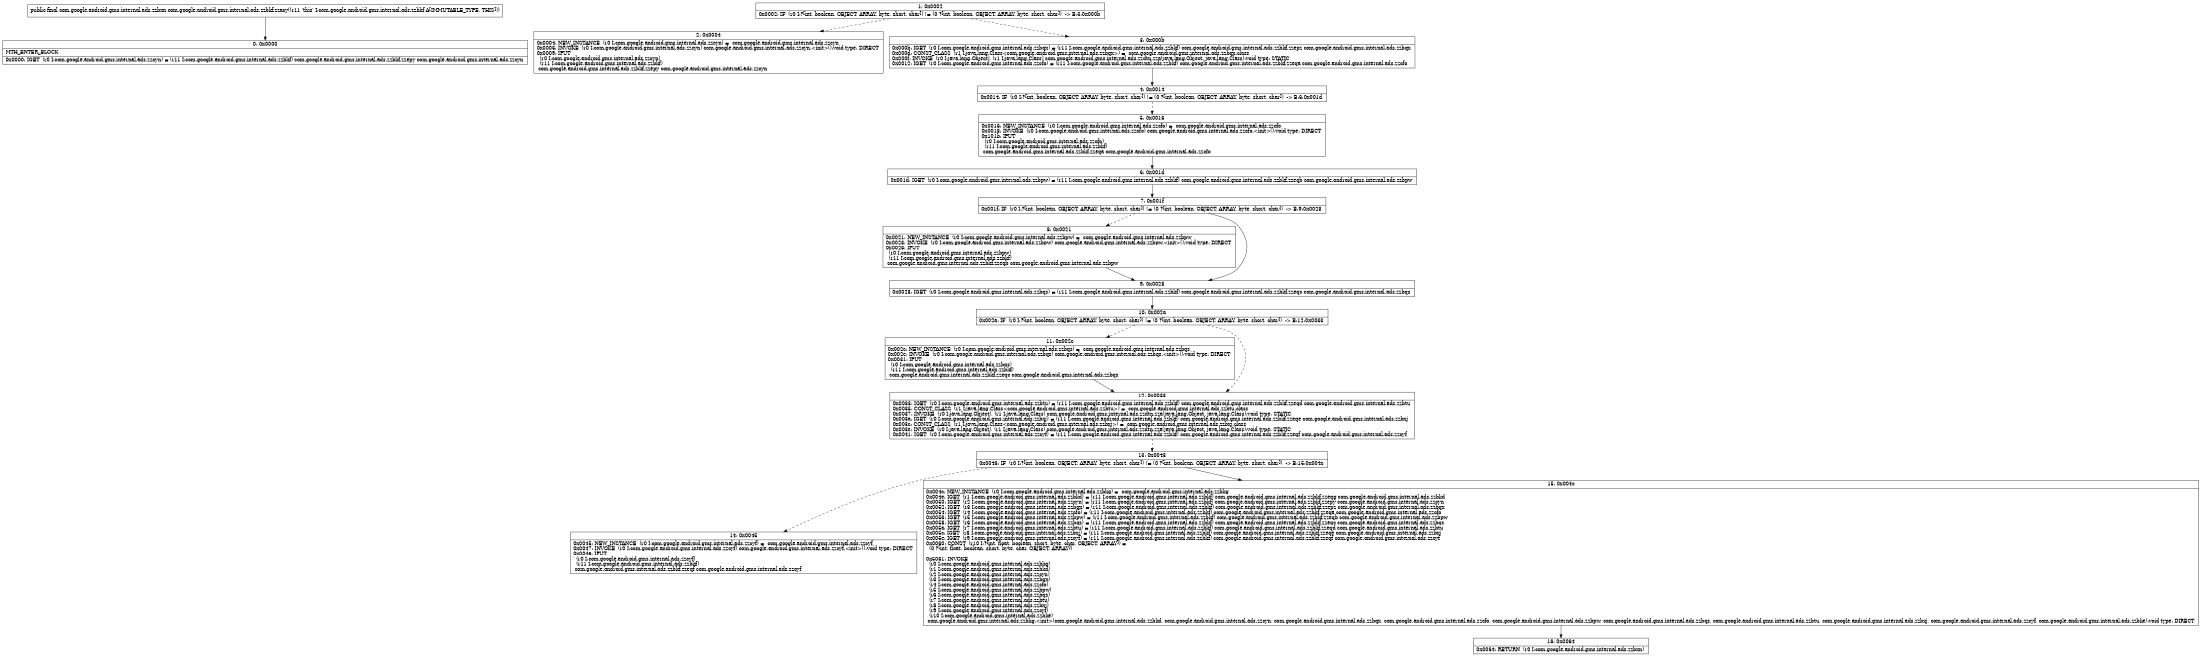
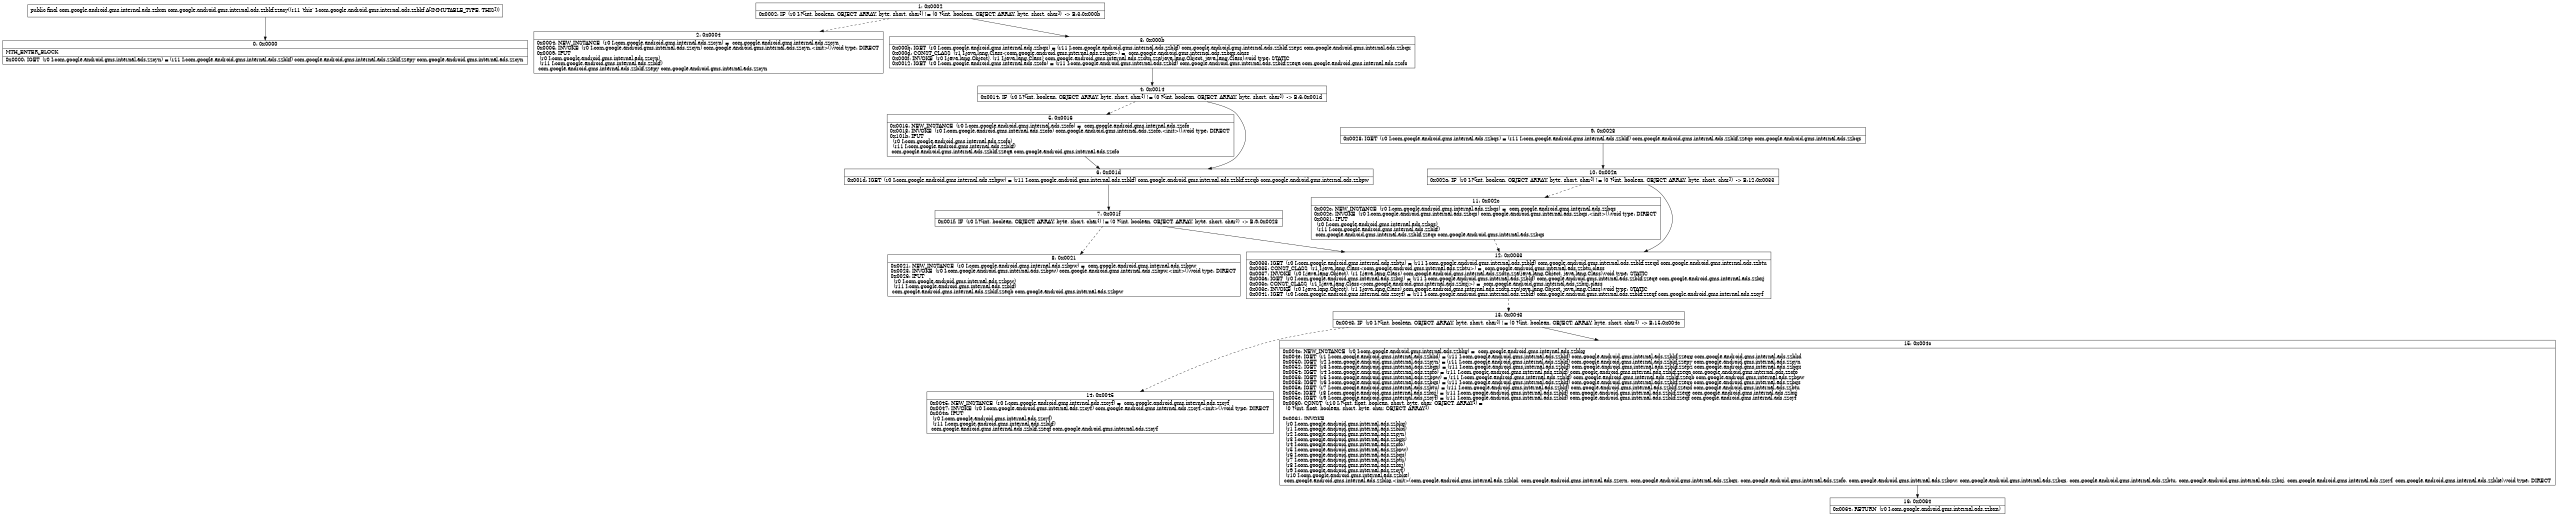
edge "1: 0x0002" -> "3: 0x000b": style dashed -> solid
edge "4: 0x0014" -> "6: 0x001d": added
edge "7: 0x001f" -> "9: 0x0028": now "7: 0x001f" -> "12: 0x0033"
edge "8: 0x0021" -> "9: 0x0028": removed
edge "10: 0x002a" -> "12: 0x0033": style dashed -> solid
edge "11: 0x002c" -> "12: 0x0033": style solid -> dashed
node "15: 0x004c": text "0x5061: INVOKE" -> "0x0061: INVOKE"
